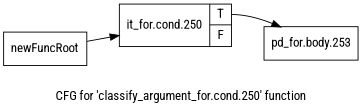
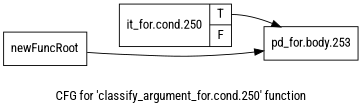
edge "newFuncRoot" -> "it_for.cond.250": now "newFuncRoot" -> "pd_for.body.253"
